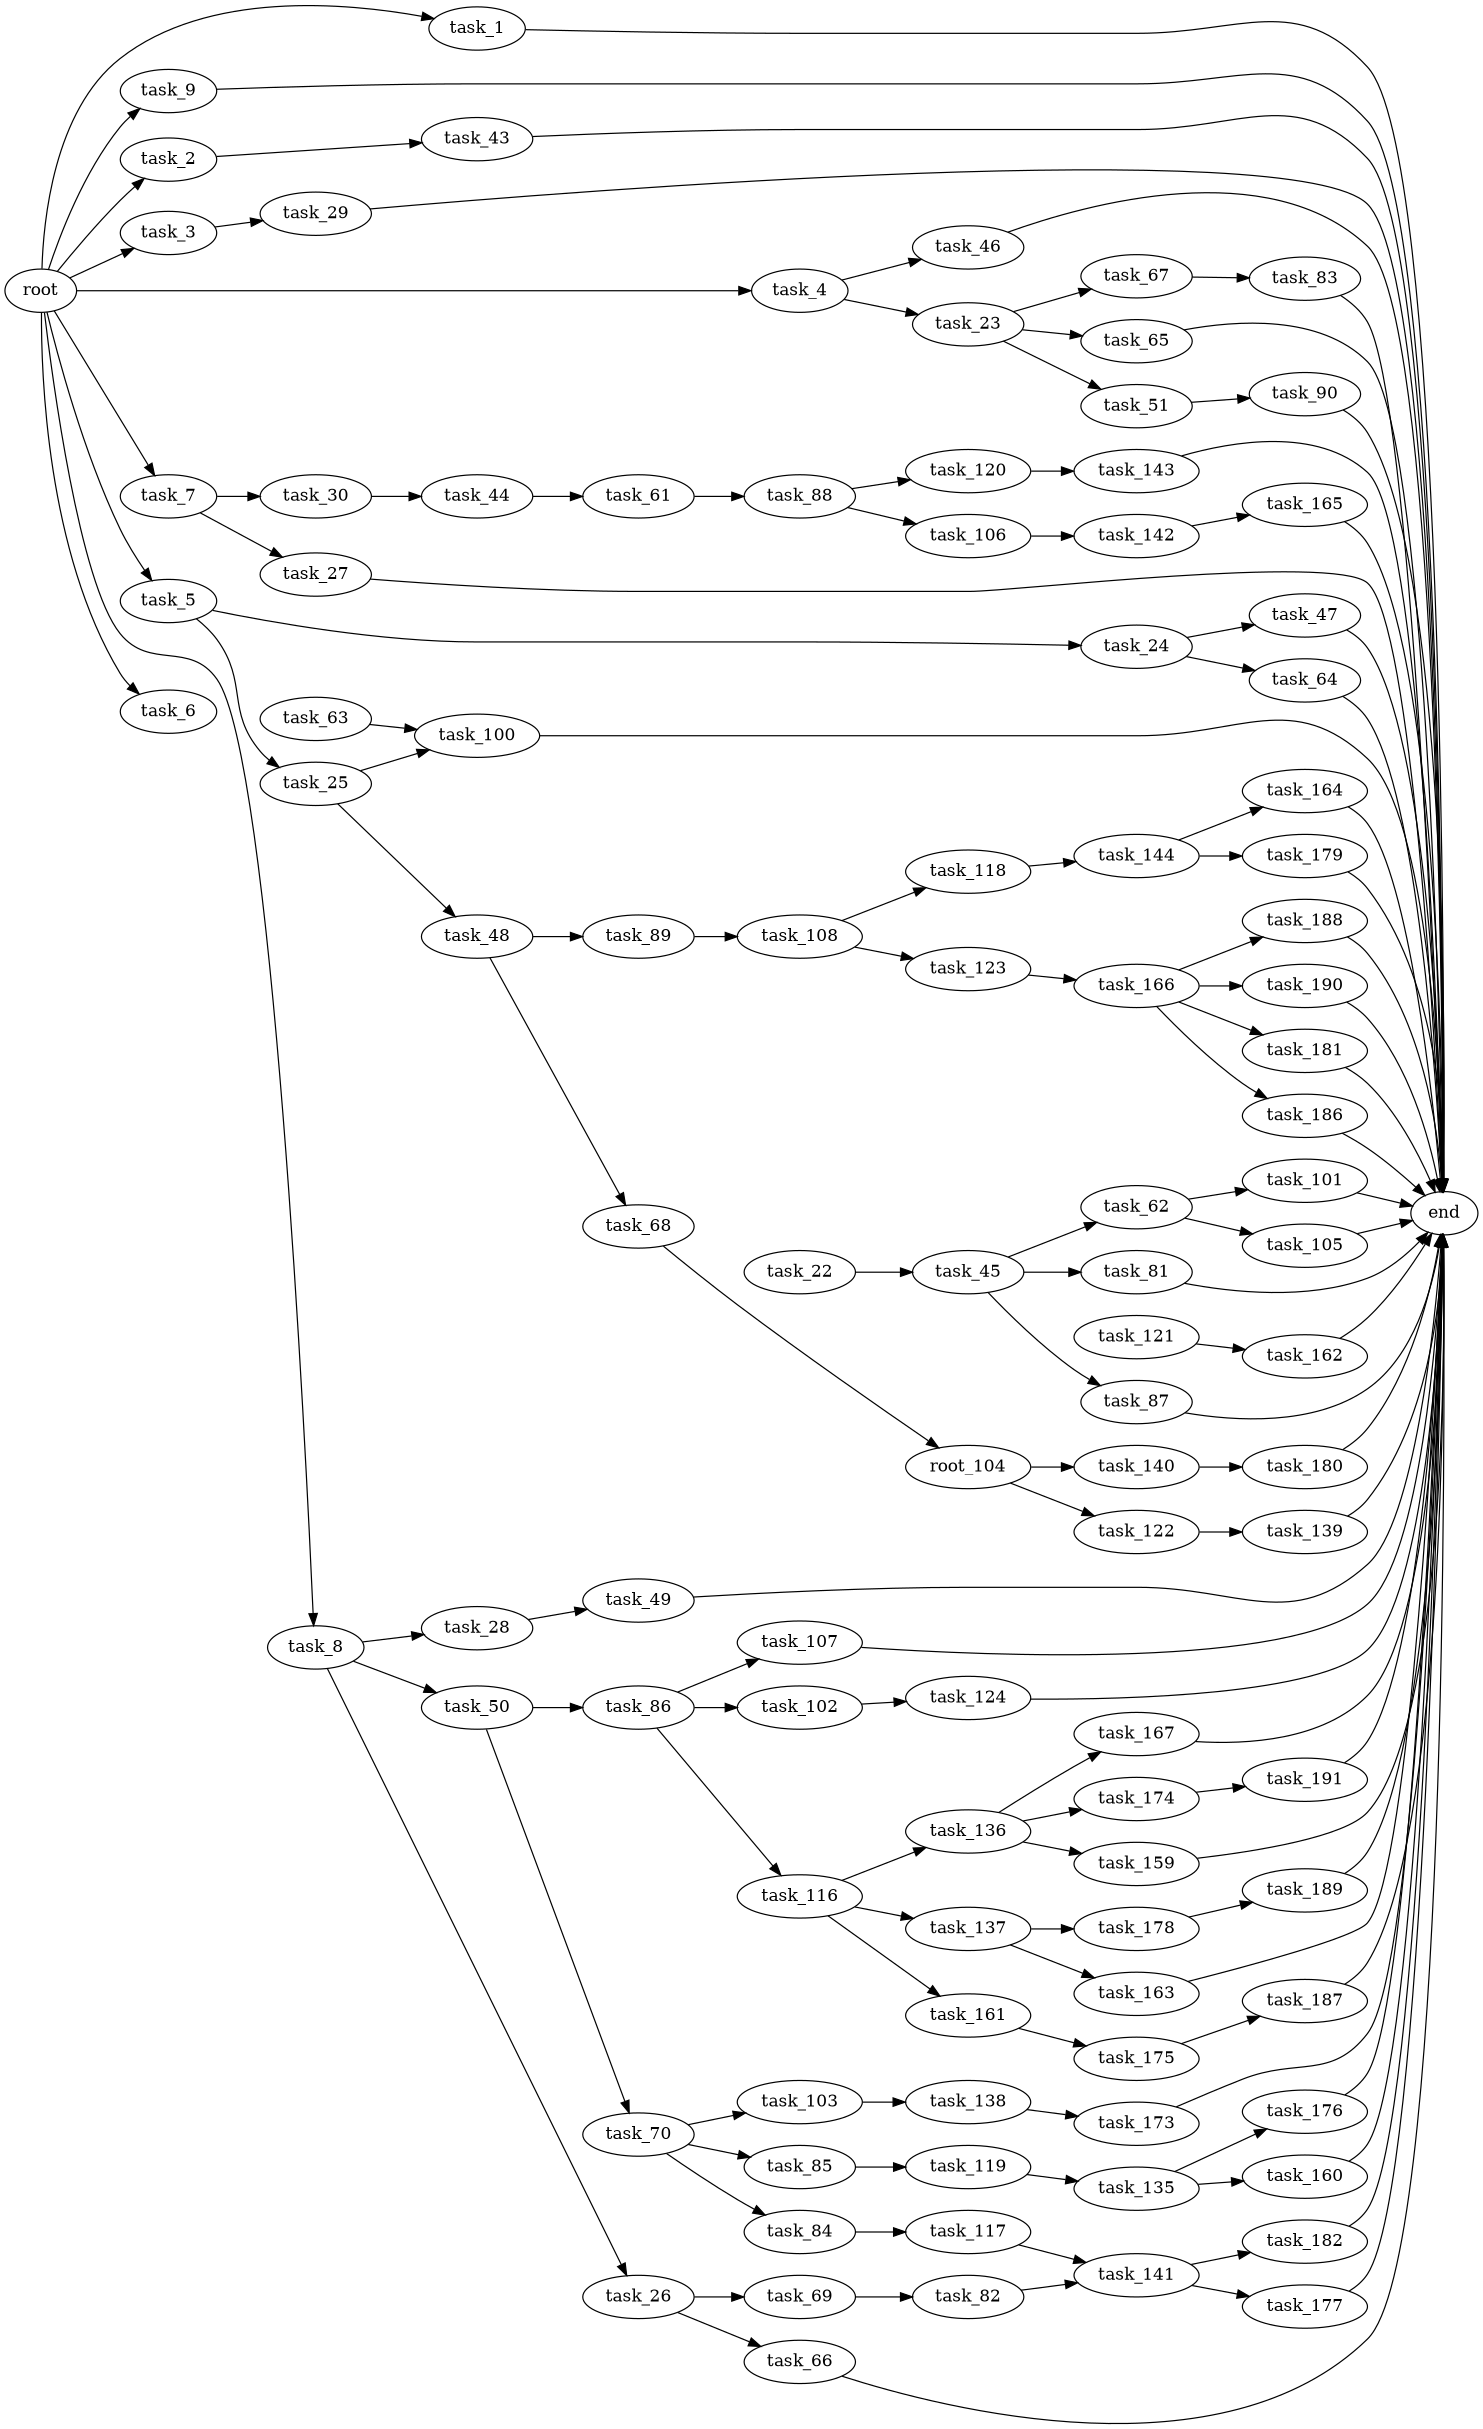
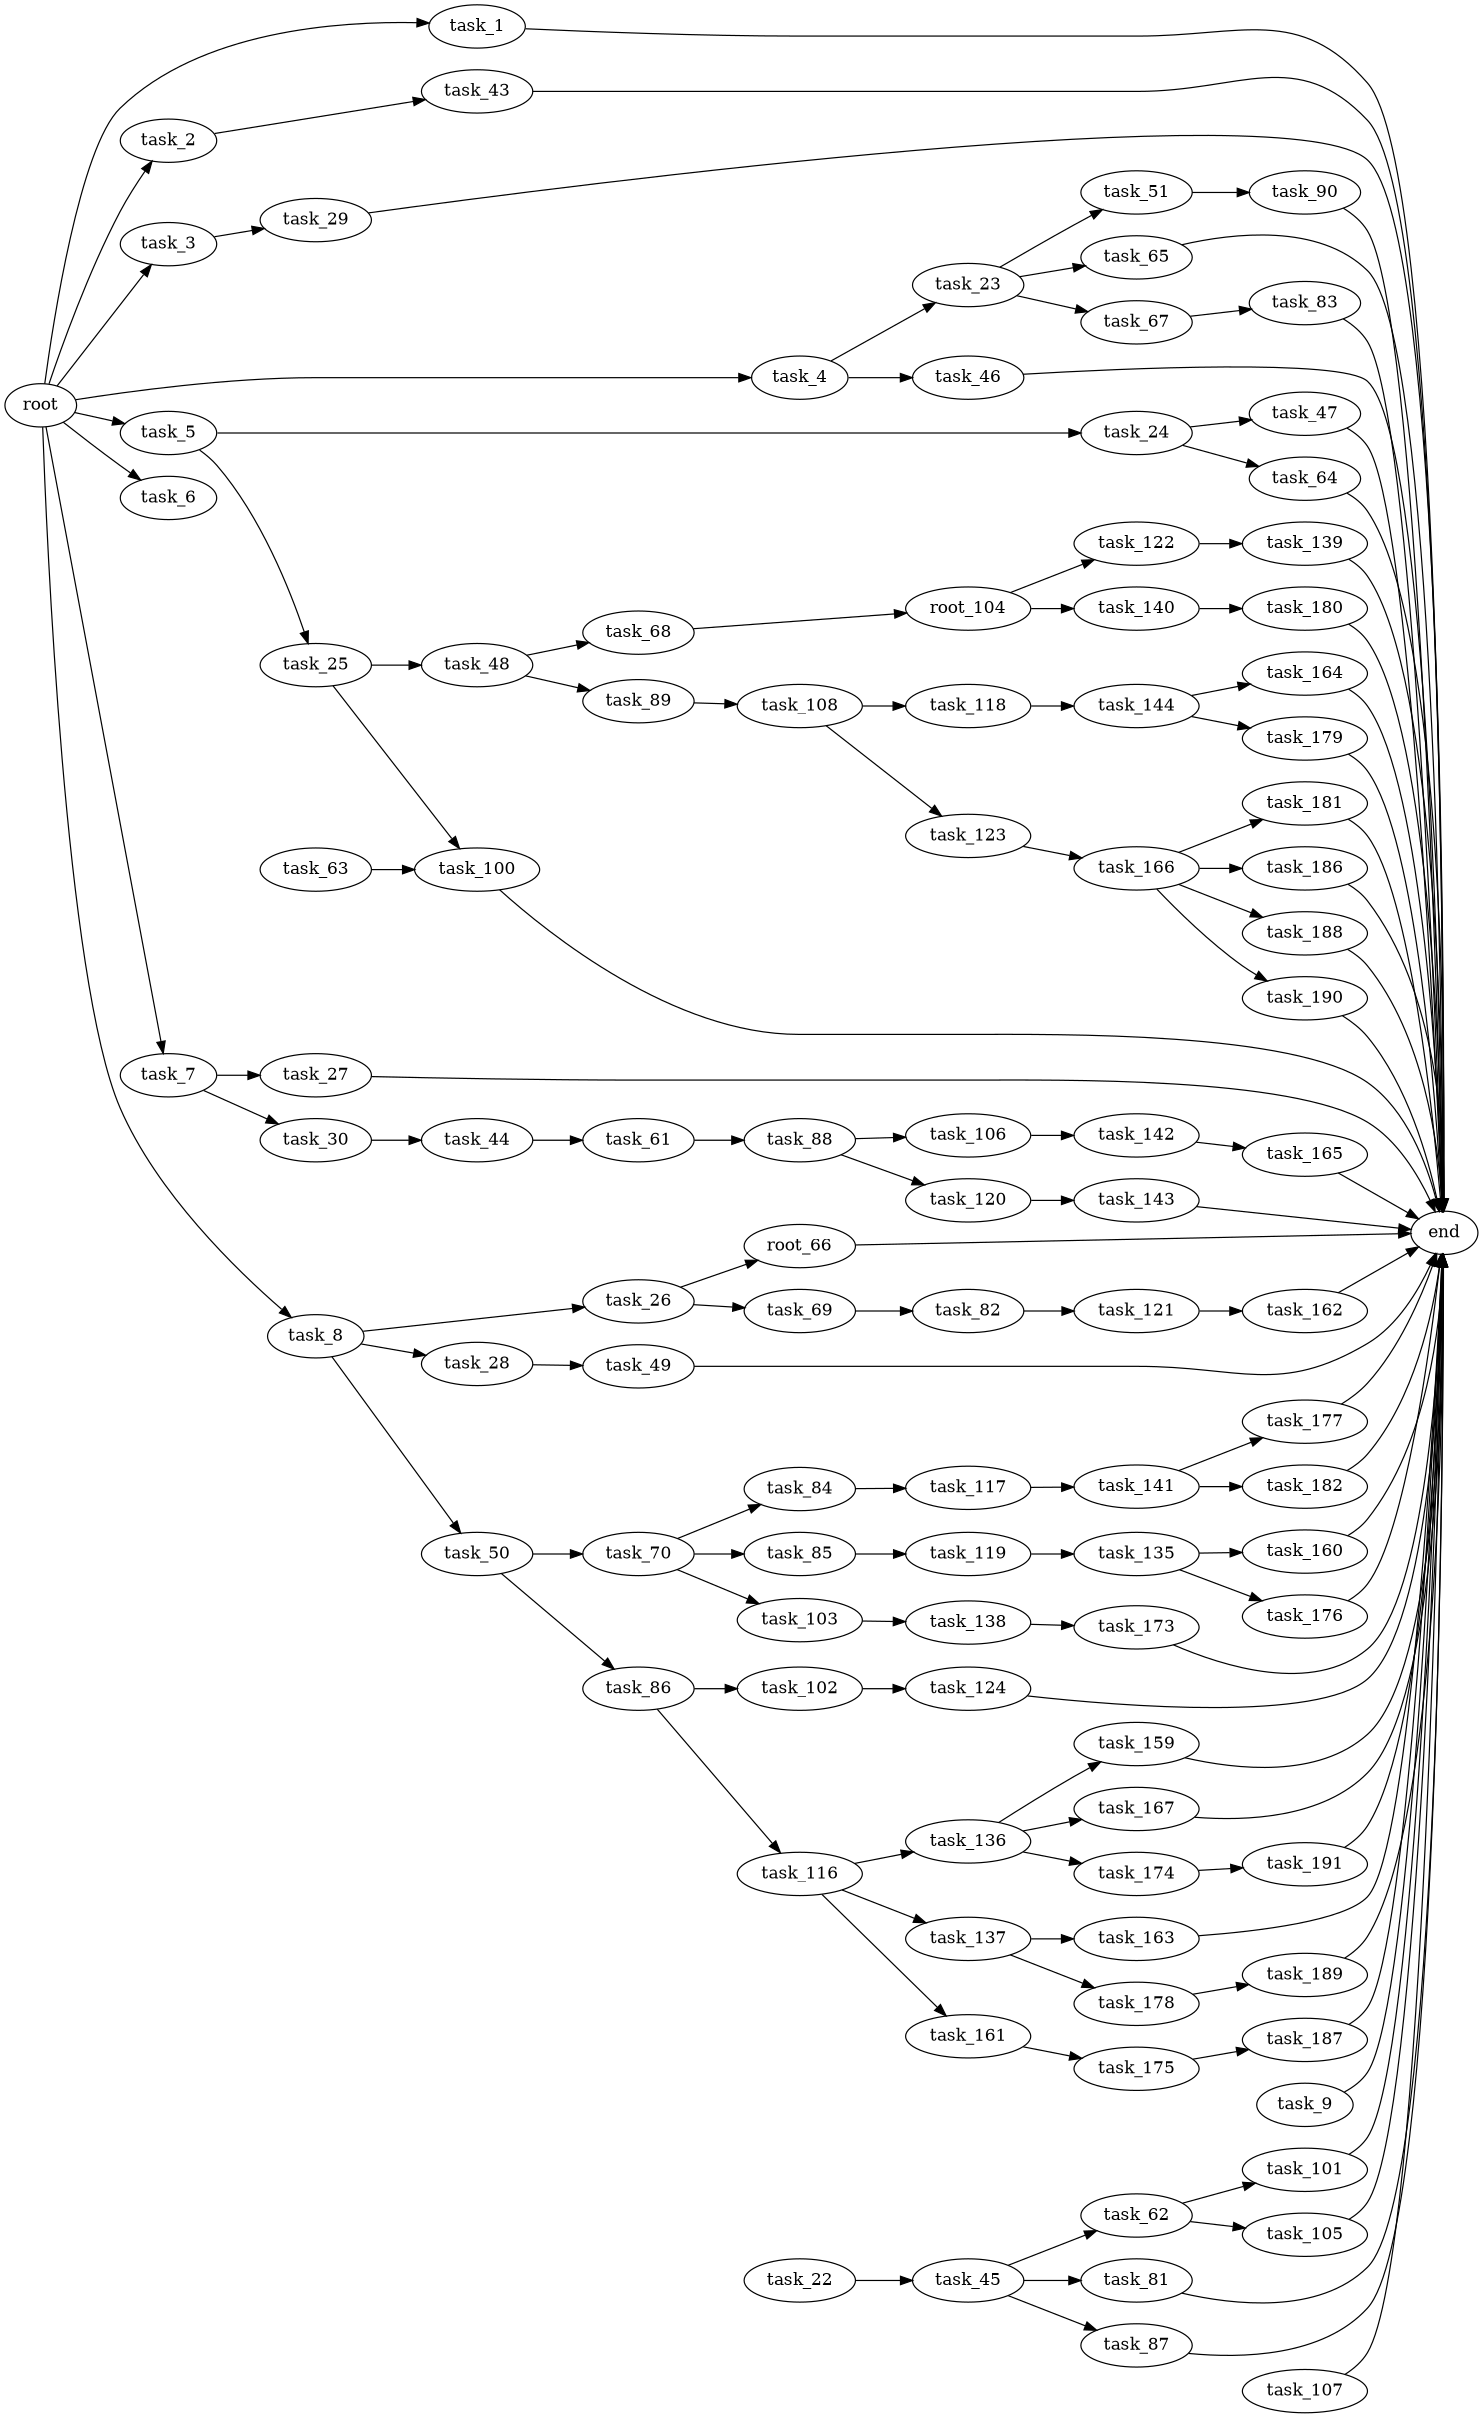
edge "root" -> "task_9": removed
edge "task_86" -> "task_107": removed
edge "task_82" -> "task_141": now "task_82" -> "task_121"
node "task_66": label "task_66" -> "root_66"
